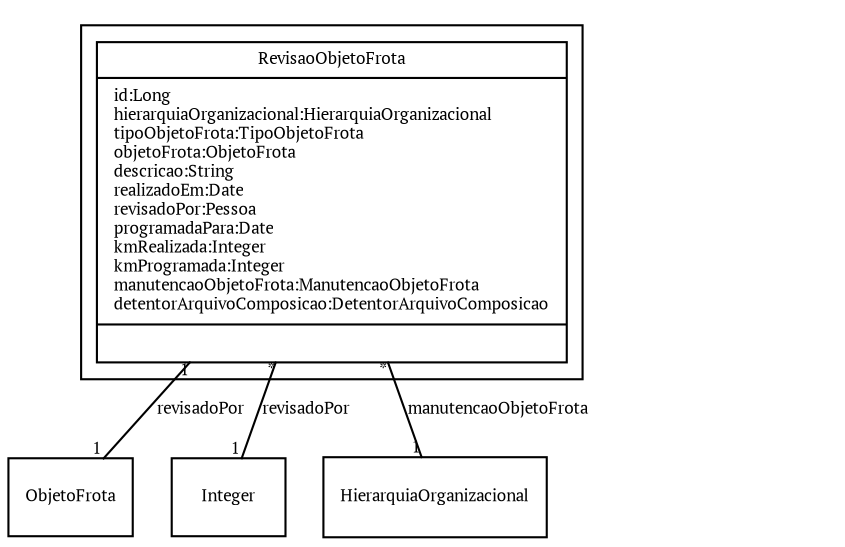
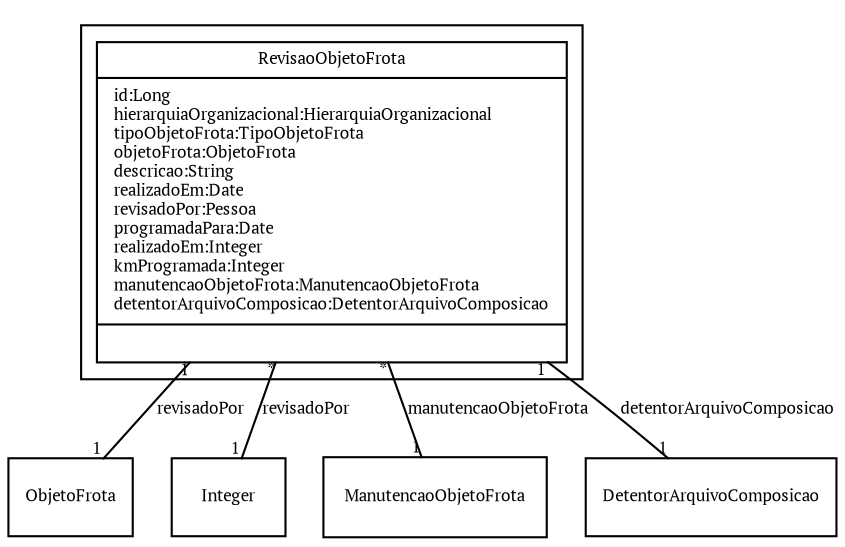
node "RevisaoObjetoFrota": text "kmRealizada:Integer" -> "realizadoEm:Integer"
node "HierarquiaOrganizacional": label "HierarquiaOrganizacional" -> "ManutencaoObjetoFrota"
node "DetentorArquivoComposicao": added
